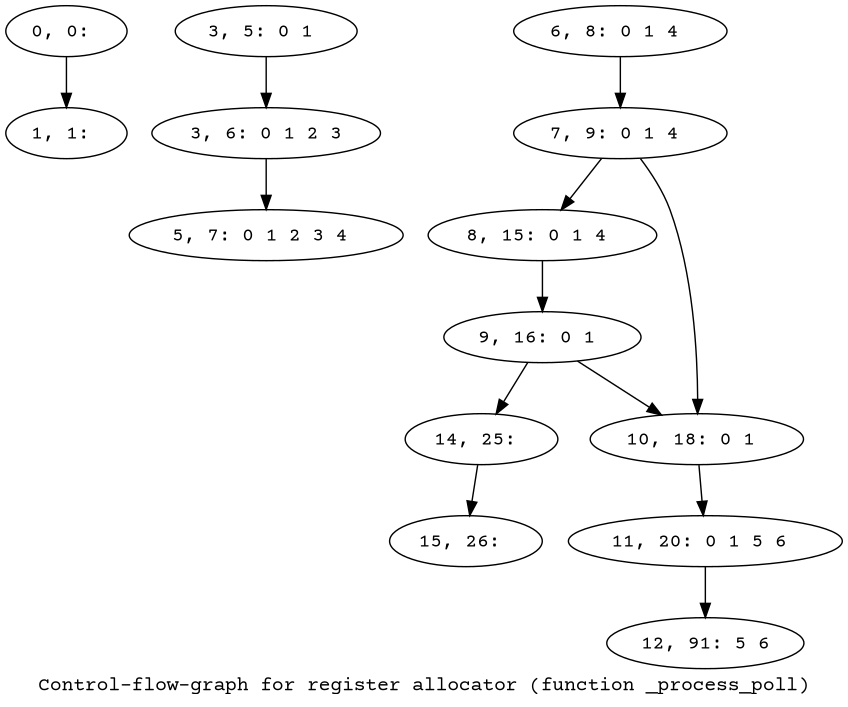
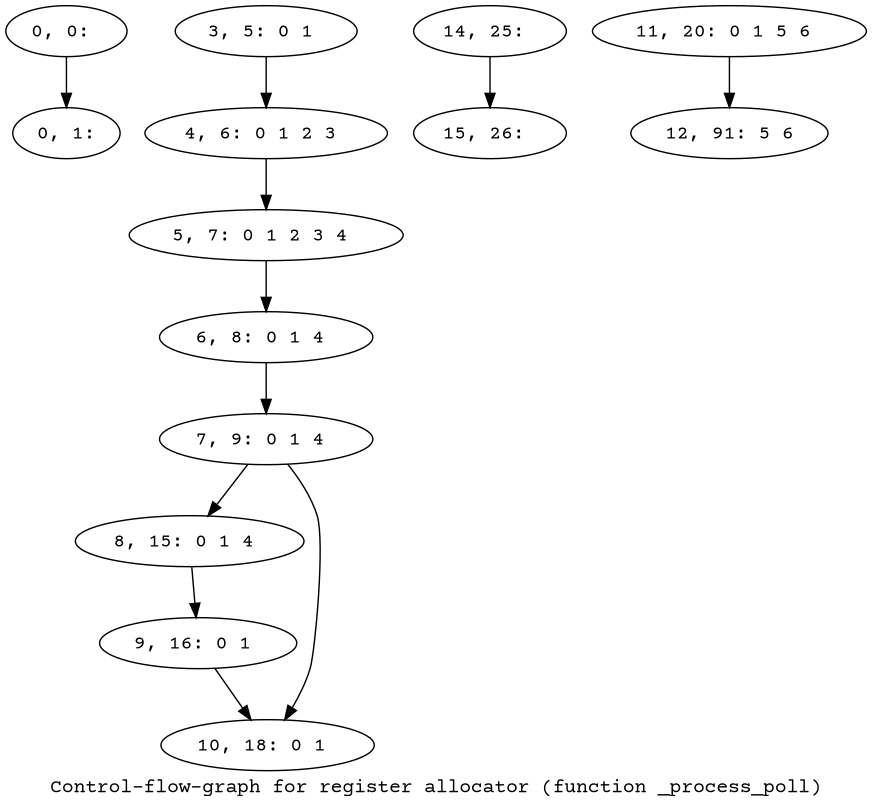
node "1, 1:": label "1, 1:" -> "0, 1:"
node "3, 6: 0 1 2 3": label "3, 6: 0 1 2 3" -> "4, 6: 0 1 2 3"
edge "5, 7: 0 1 2 3 4" -> "6, 8: 0 1 4": added
edge "9, 16: 0 1" -> "14, 25:": removed
edge "10, 18: 0 1" -> "11, 20: 0 1 5 6": removed
